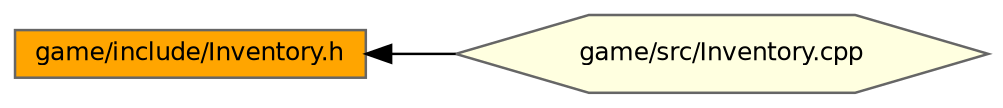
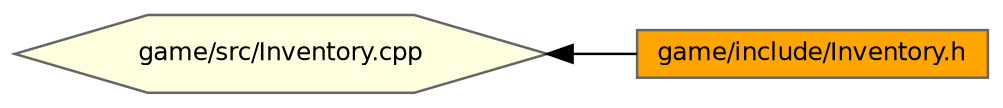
edge "game/src/Inventory.cpp" -> "game/include/Inventory.h": reversed
